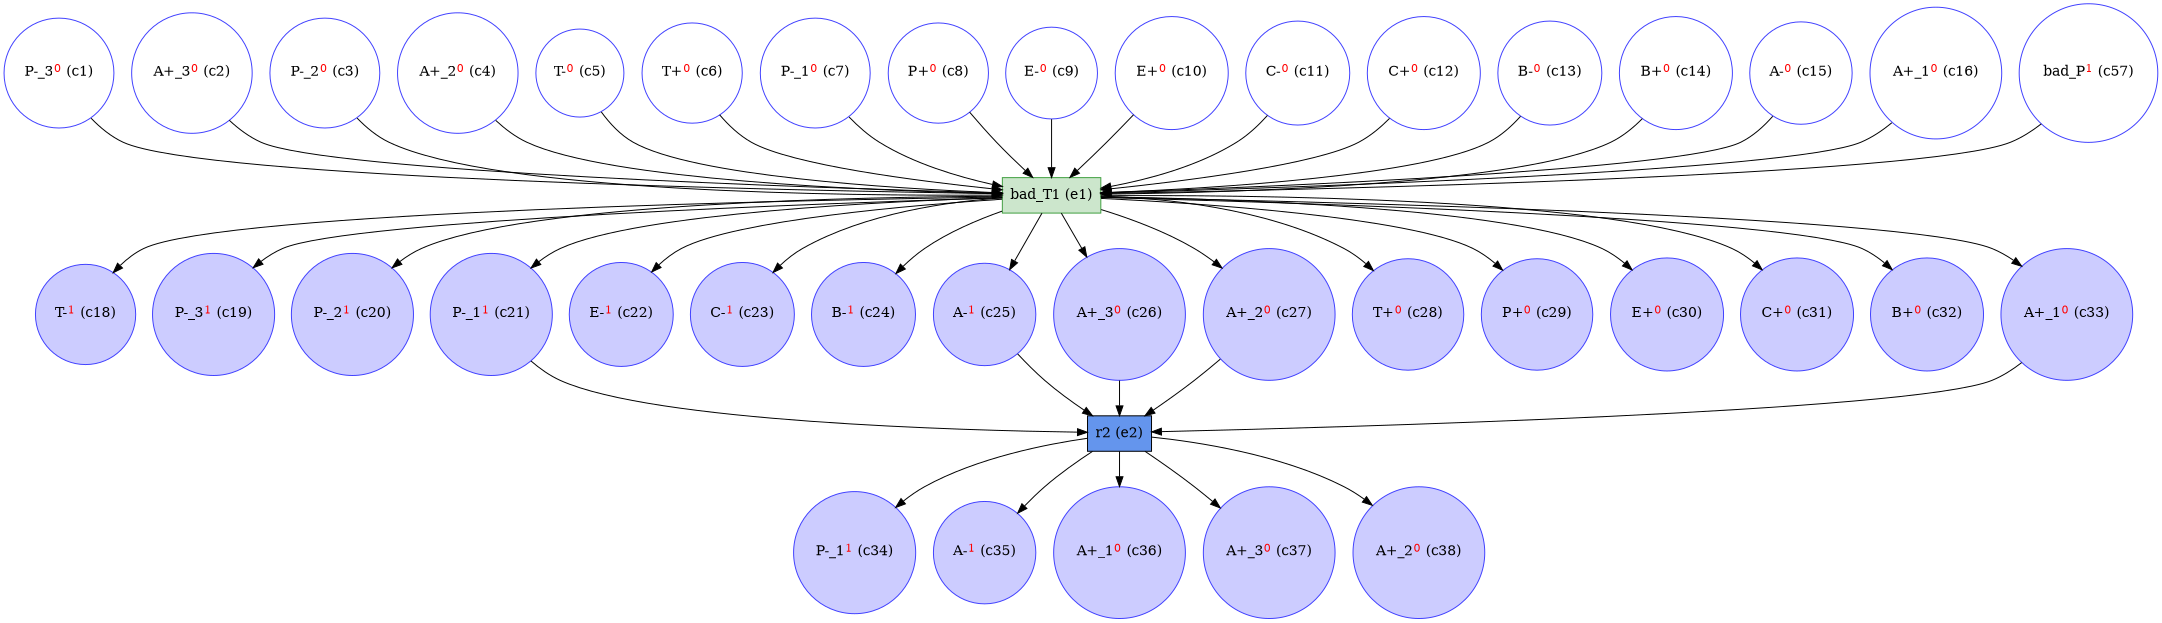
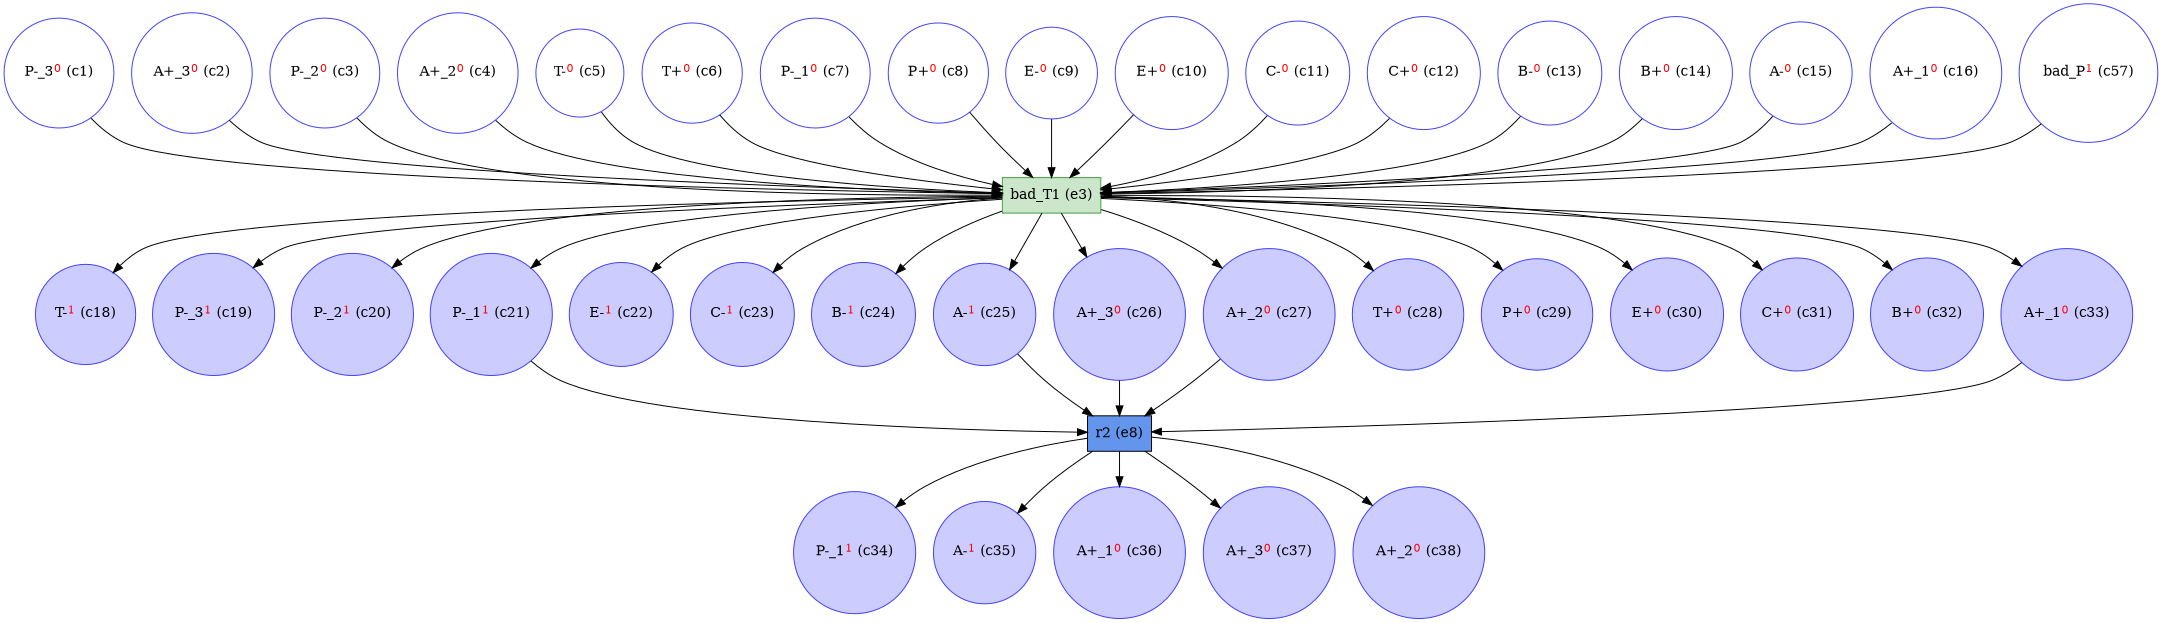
node "bad_T1 (e1)": label "bad_T1 (e1)" -> "bad_T1 (e3)"
node "r2 (e2)": label "r2 (e2)" -> "r2 (e8)"
